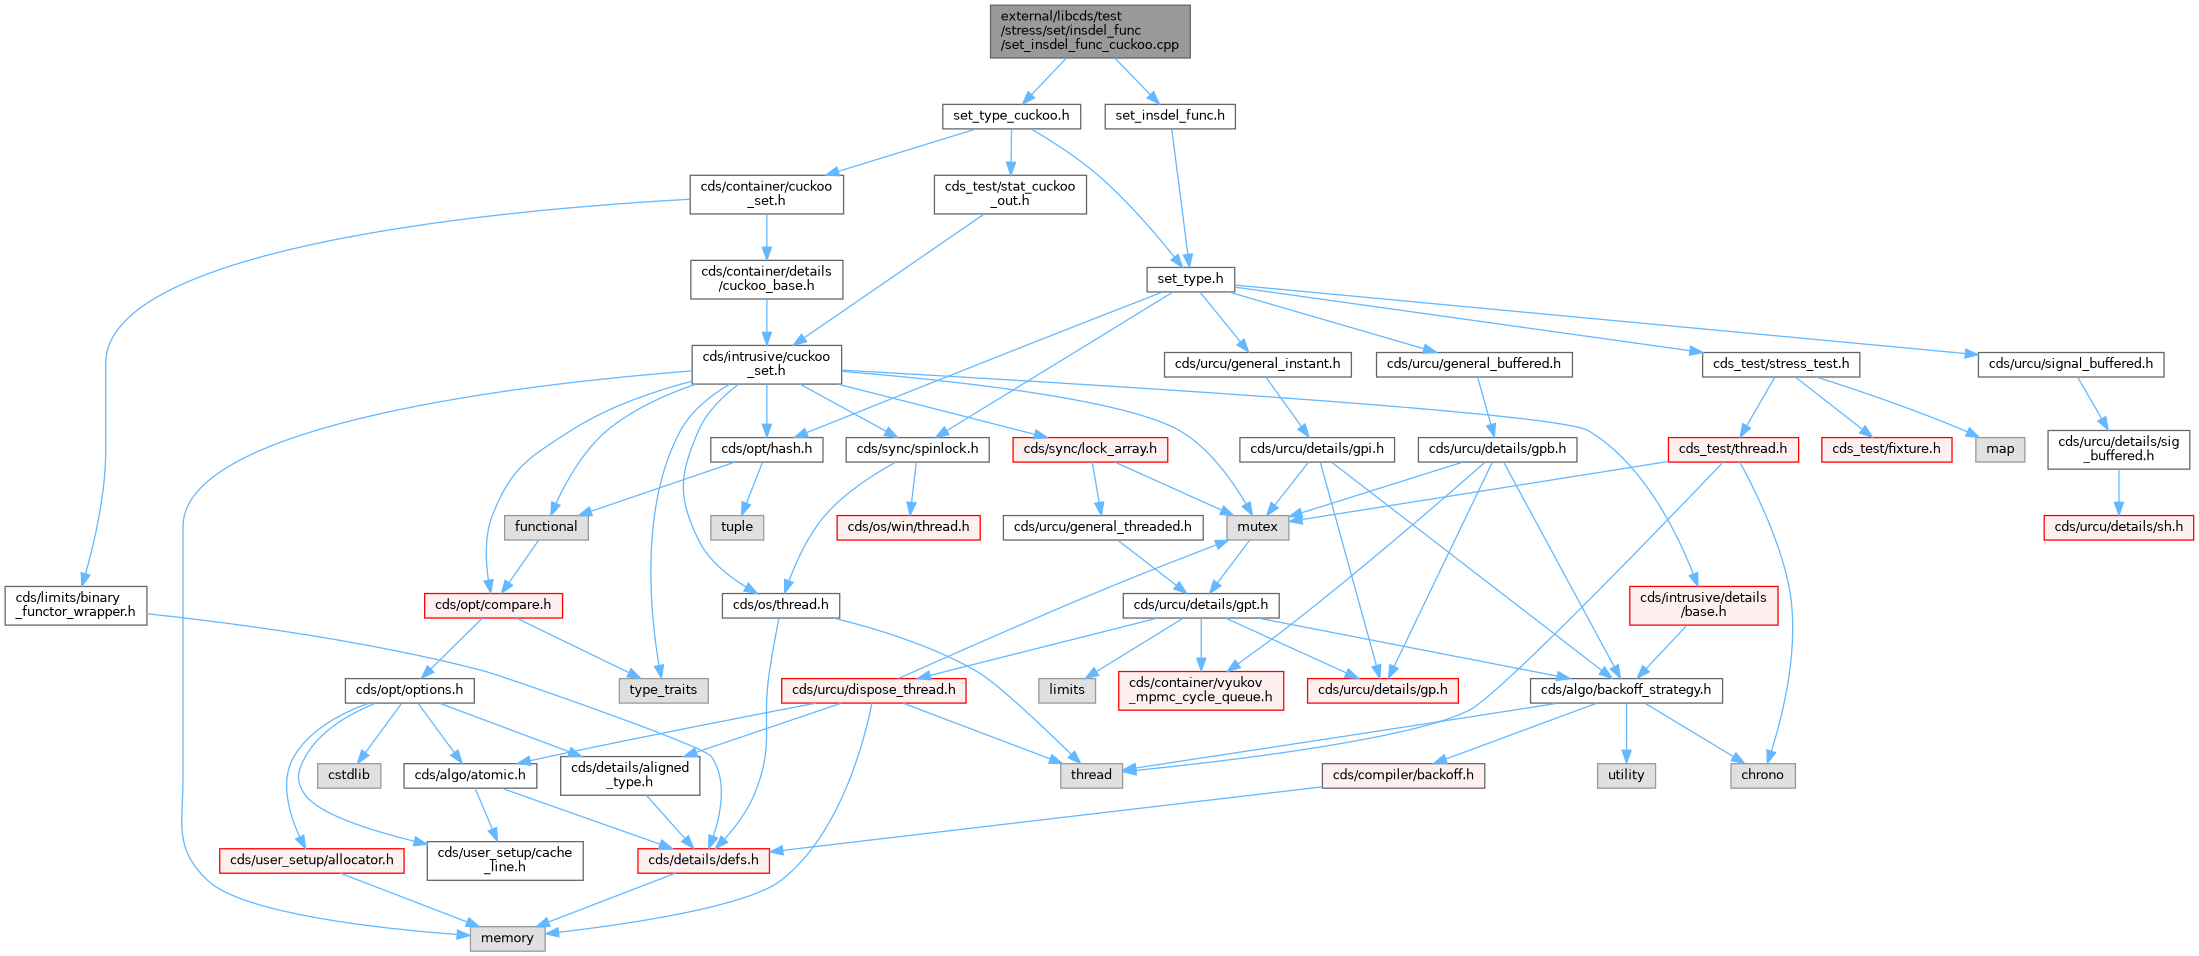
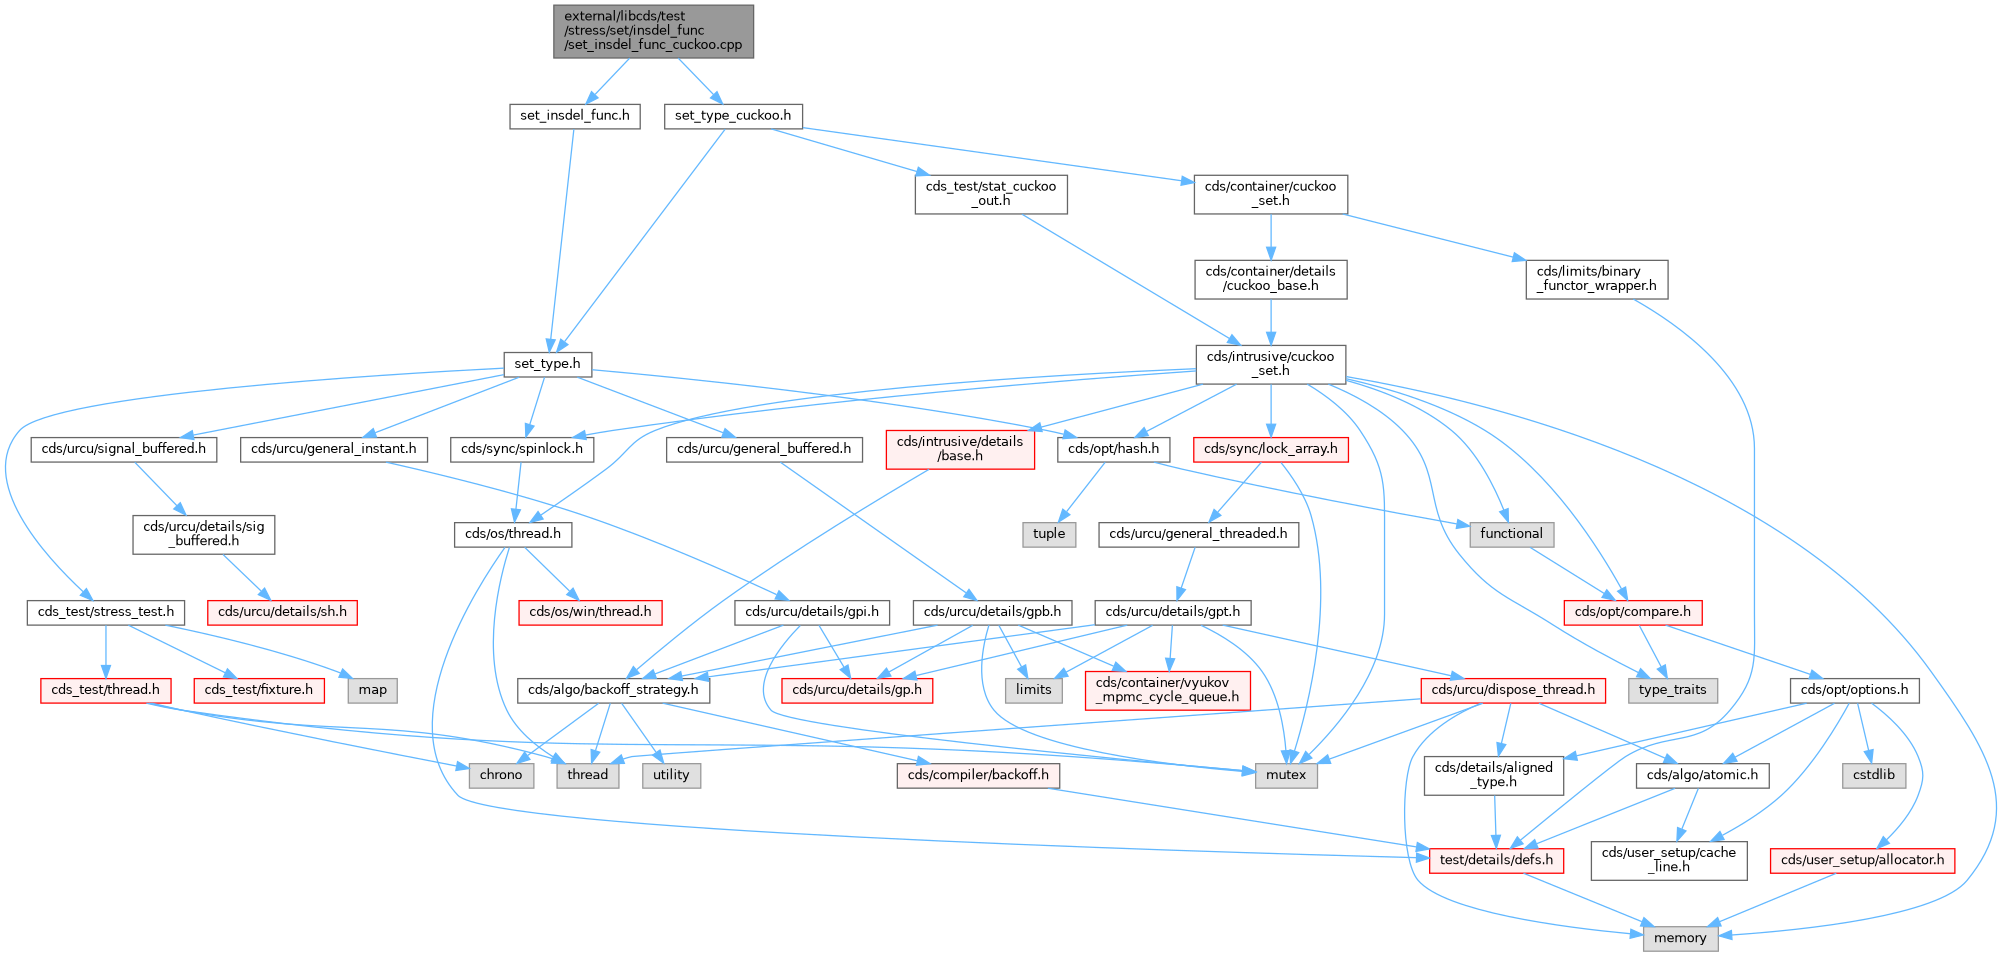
edge "cds/sync/spinlock.h" -> "cds/os/win/thread.h": now "cds/os/thread.h" -> "cds/os/win/thread.h"
edge "mutex" -> "cds/urcu/details/gpt.h": reversed
edge "cds/urcu/details/gpb.h" -> "limits": added
node "cds/details/defs.h": label "cds/details/defs.h" -> "test/details/defs.h"
